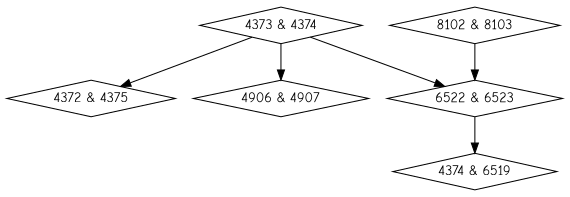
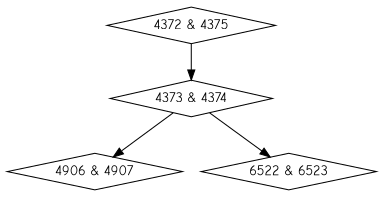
node "8102 & 8103": removed
edge "4373 & 4374" -> "4372 & 4375": reversed
node "4374 & 6519": removed
